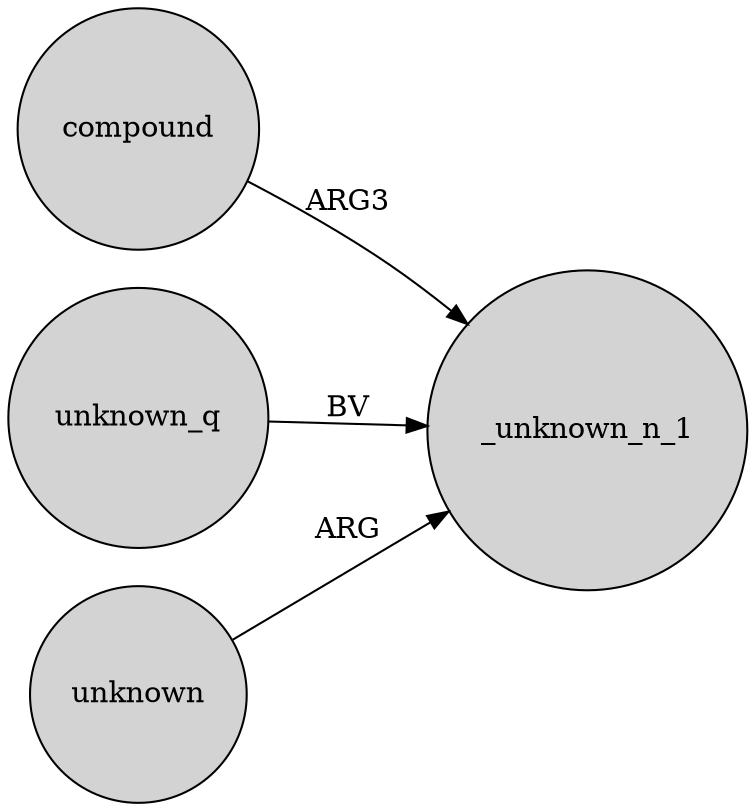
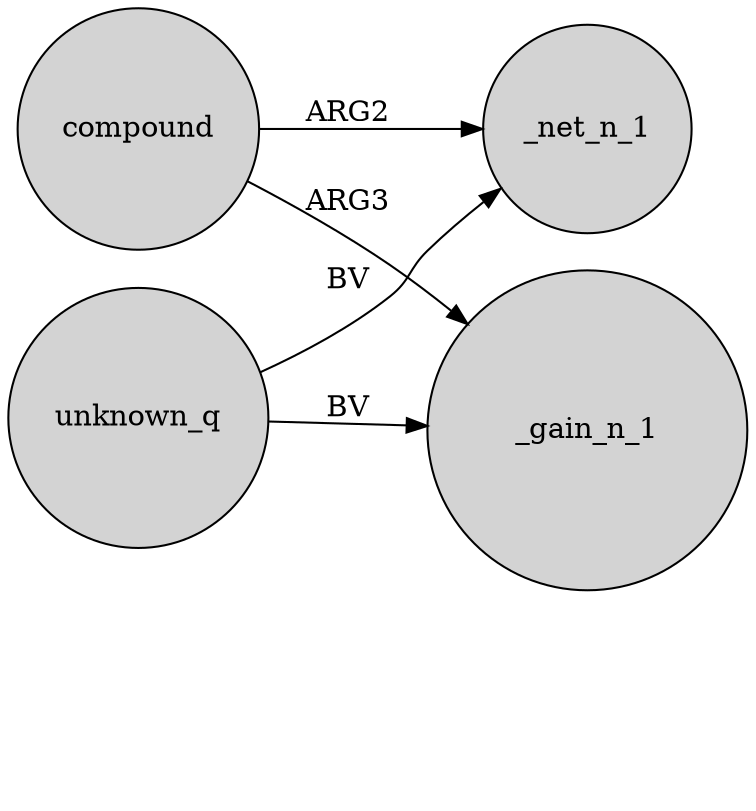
node "_net_n_1": added
node "_unknown_n_1": label "_unknown_n_1" -> "_gain_n_1"
node "unknown": removed
